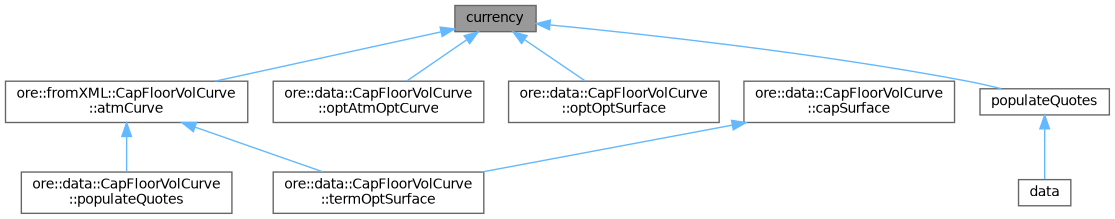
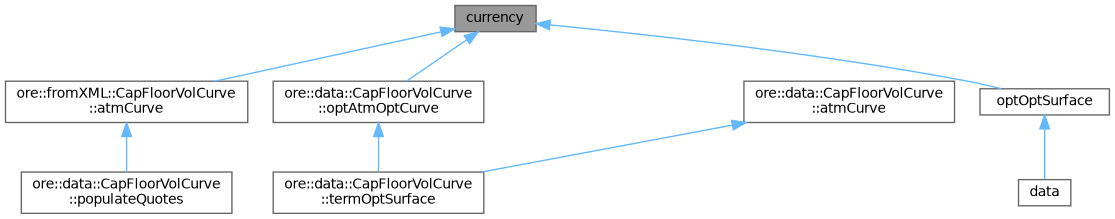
node "ore::data::CapFloorVolCurve ::optOptSurface": removed
node "ore::data::CapFloorVolCurve ::capSurface": label "ore::data::CapFloorVolCurve ::capSurface" -> "ore::data::CapFloorVolCurve ::atmCurve"
node "populateQuotes": label "populateQuotes" -> "optOptSurface"
edge "ore::data::CapFloorVolCurve ::termOptSurface" -> "ore::fromXML::CapFloorVolCurve ::atmCurve": now "ore::data::CapFloorVolCurve ::termOptSurface" -> "ore::data::CapFloorVolCurve ::optAtmOptCurve"
